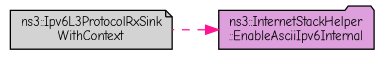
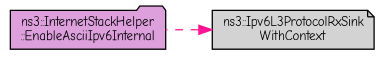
edge "ns3::Ipv6L3ProtocolRxSink WithContext" -> "ns3::InternetStackHelper ::EnableAsciiIpv6Internal": reversed
